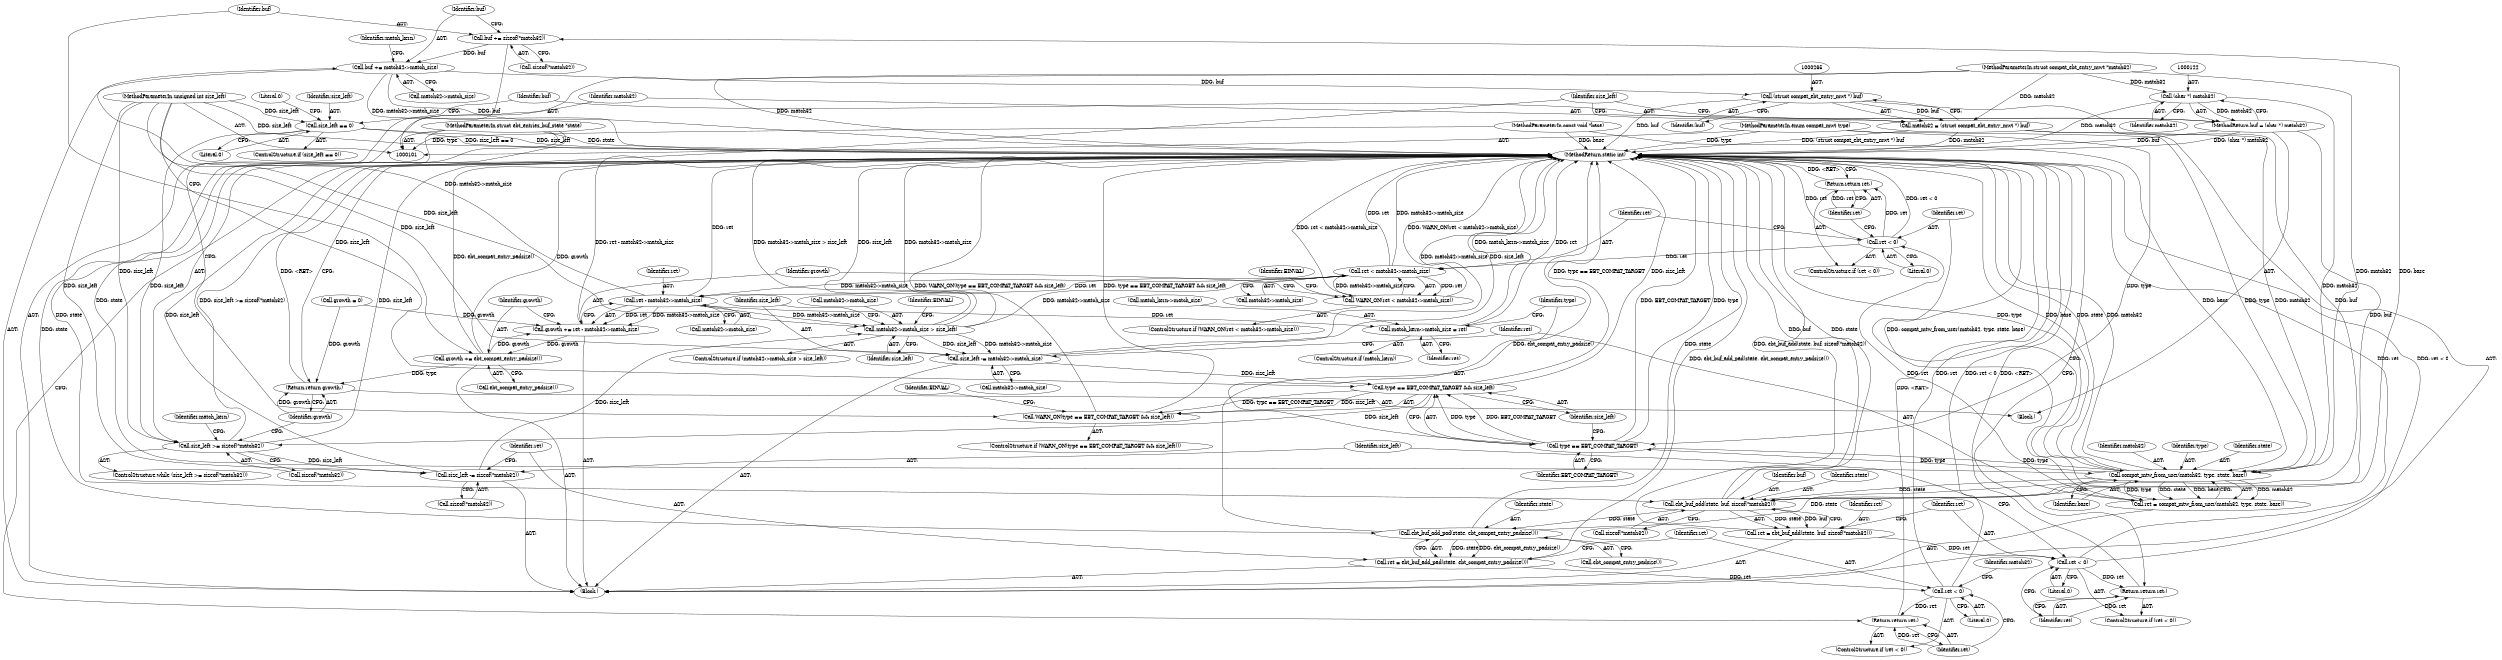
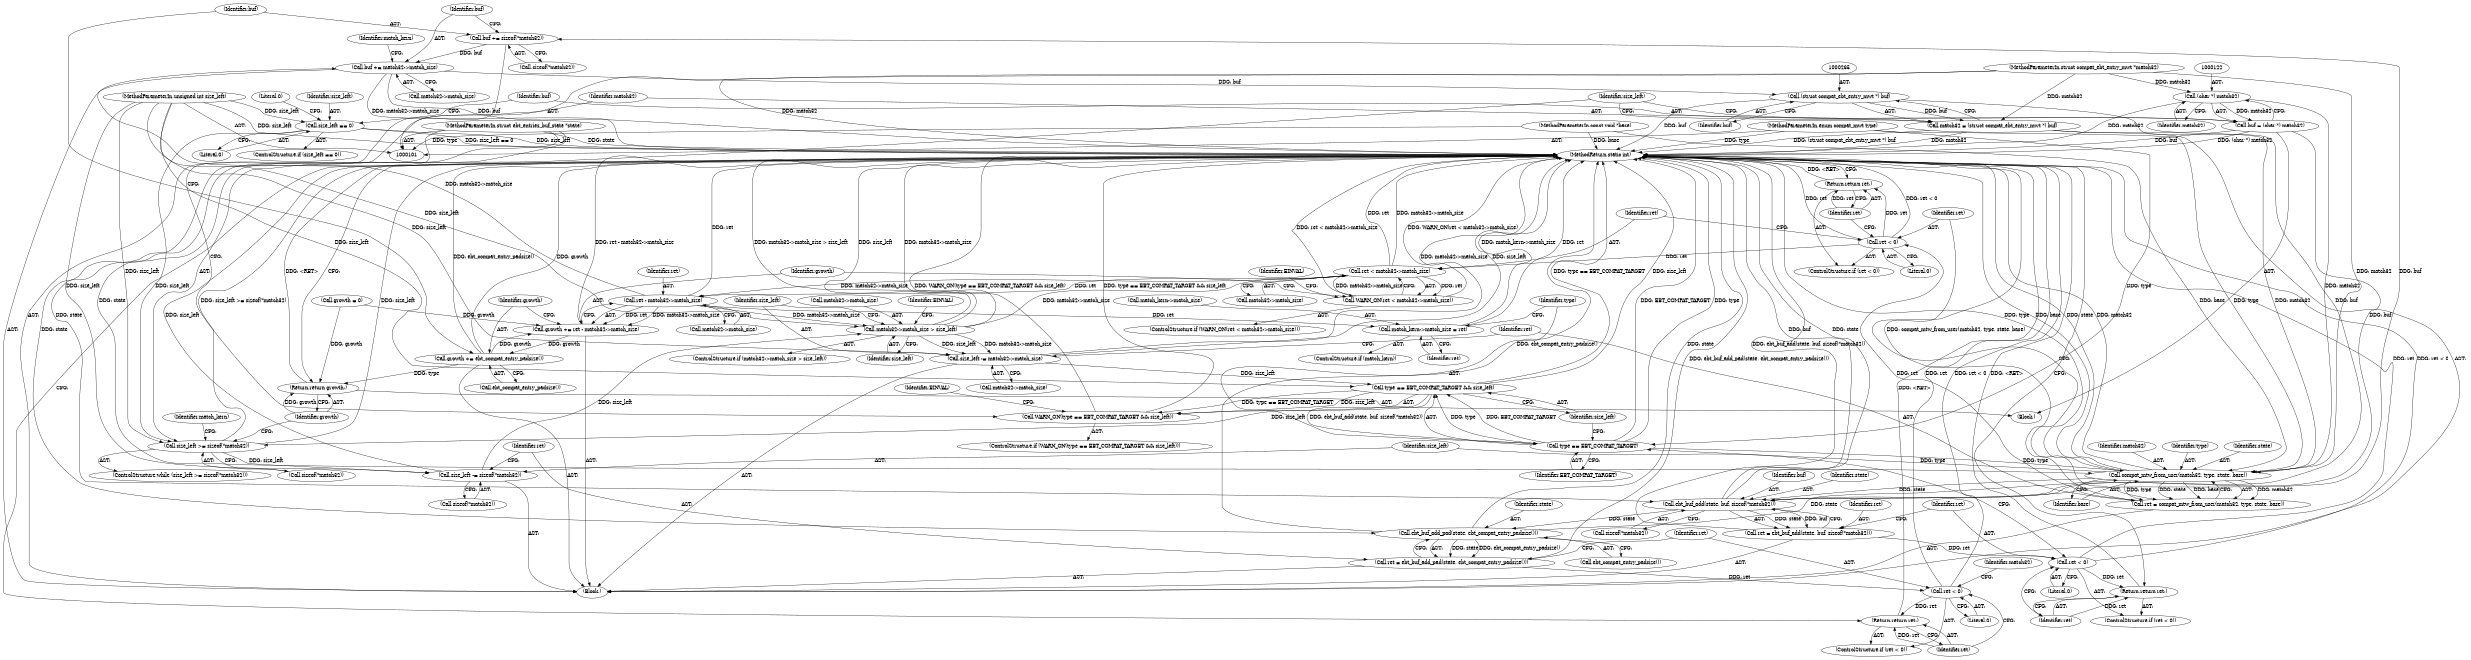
node "(MethodReturn,buf = (char *) match32)": label "(MethodReturn,buf = (char *) match32)" -> "(Call,buf = (char *) match32)"
edge "(Call,ebt_buf_add(state, buf, sizeof(*match32)))" -> "(Call,buf += sizeof(*match32))": label "DDG: base" -> "DDG: buf"
edge "(Call,type == EBT_COMPAT_TARGET && size_left)" -> "(Call,type == EBT_COMPAT_TARGET)": label "CFG: " -> "DDG: ebt_buf_add(state, buf, sizeof(*match32))"
